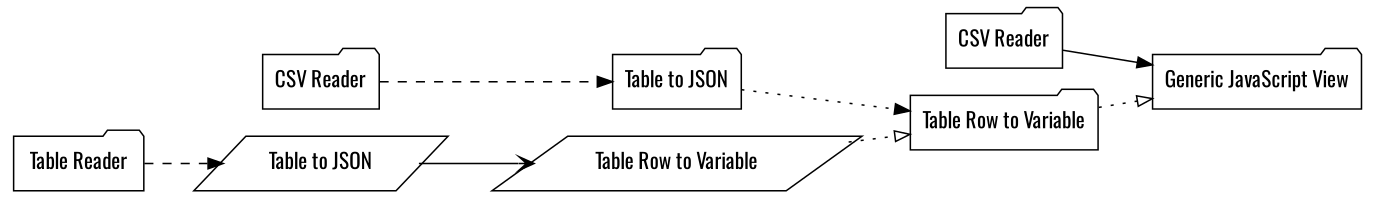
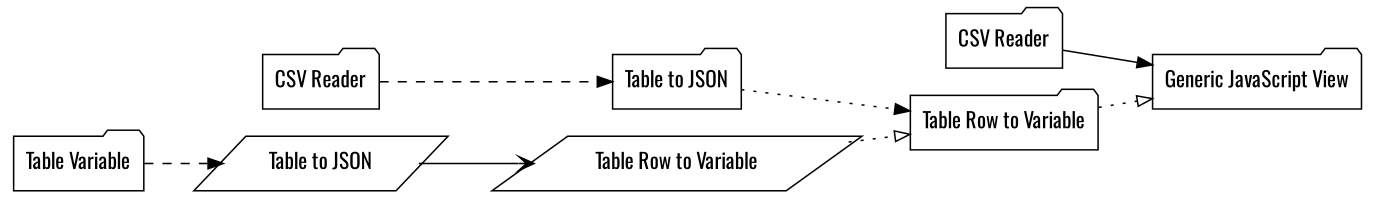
node "Table Reader": label "Table Reader" -> "Table Variable"
